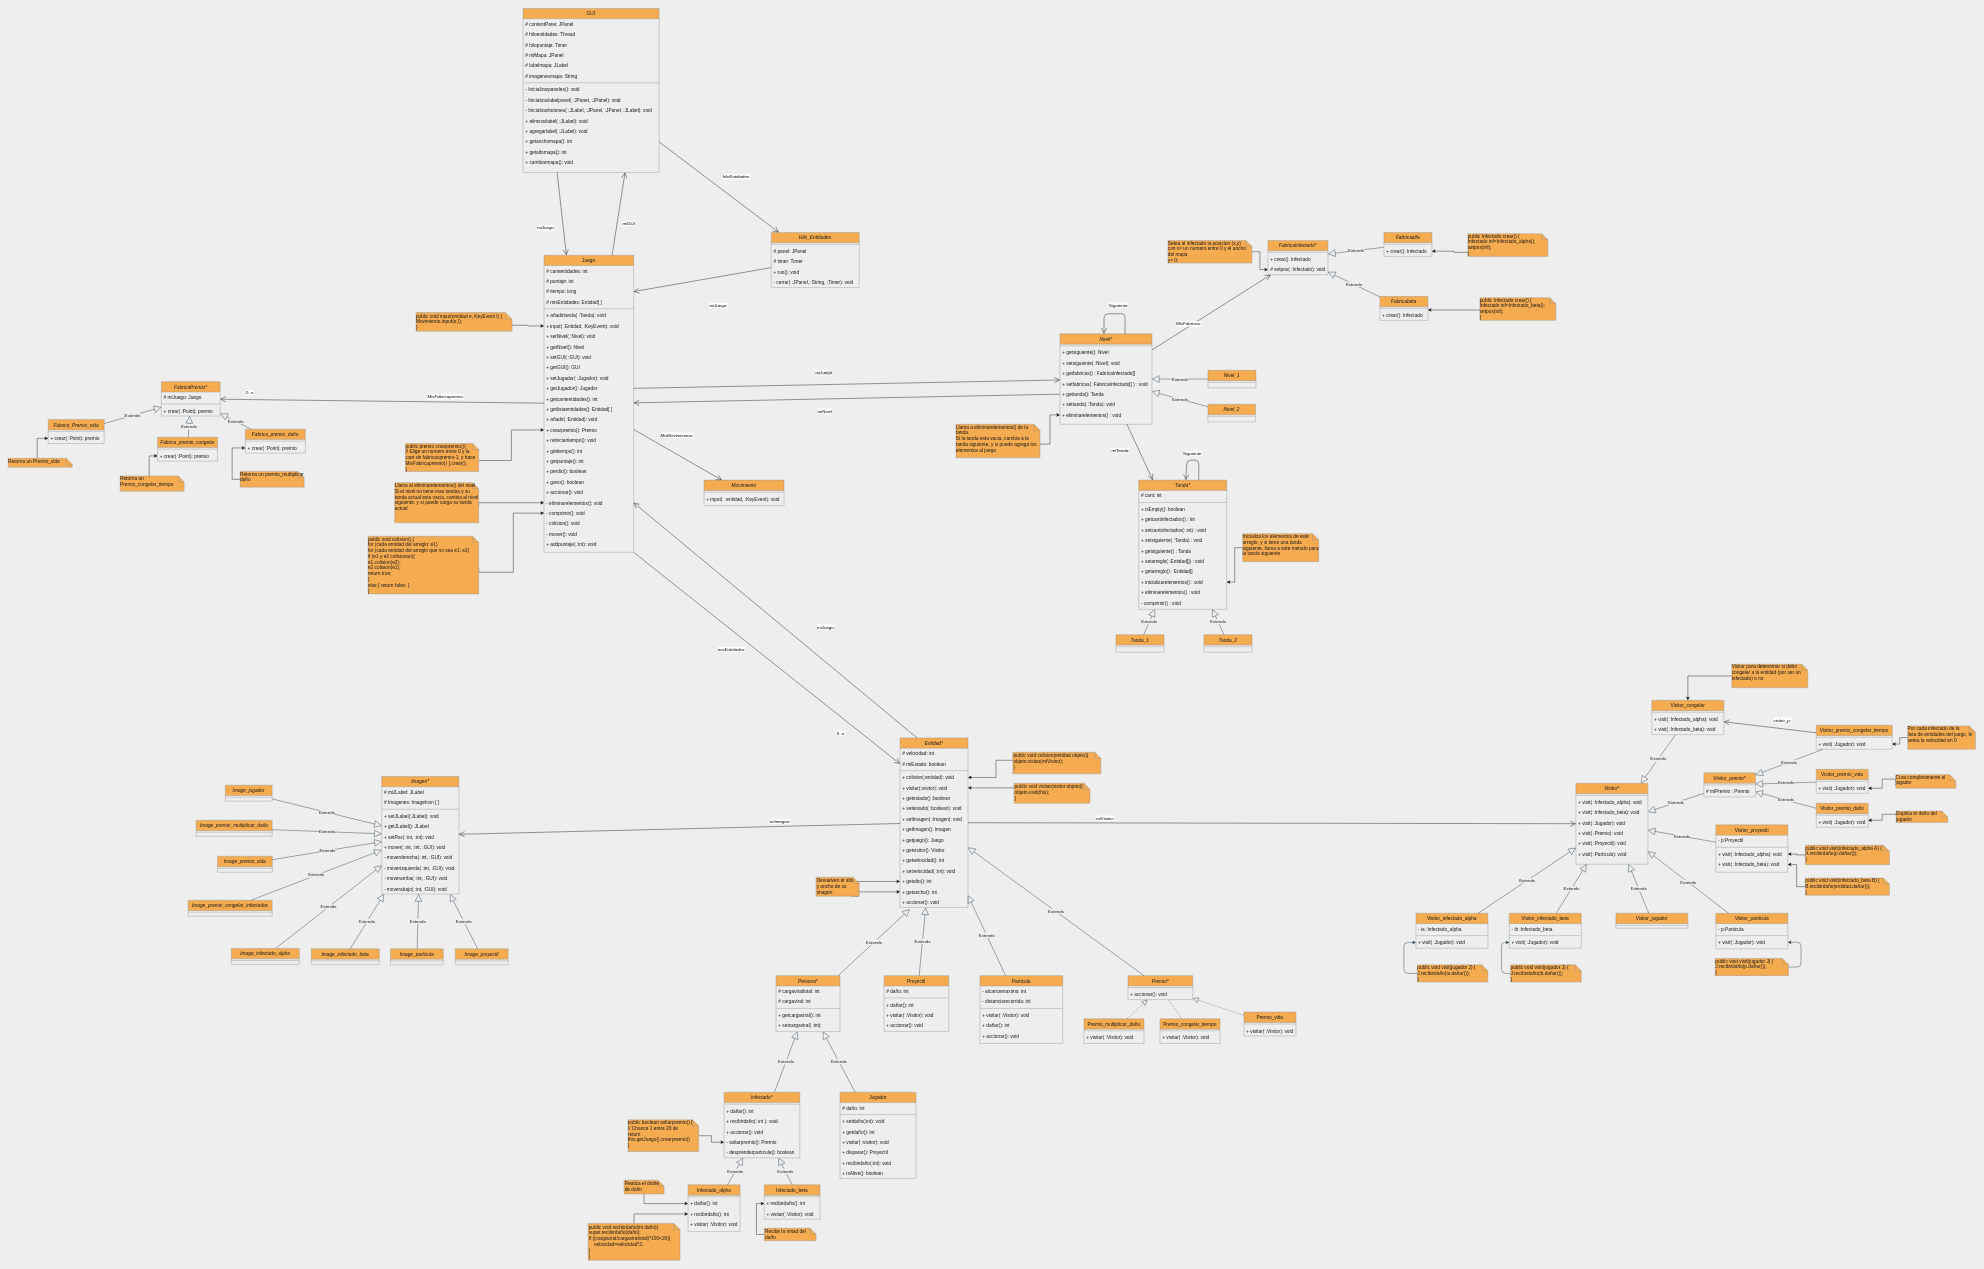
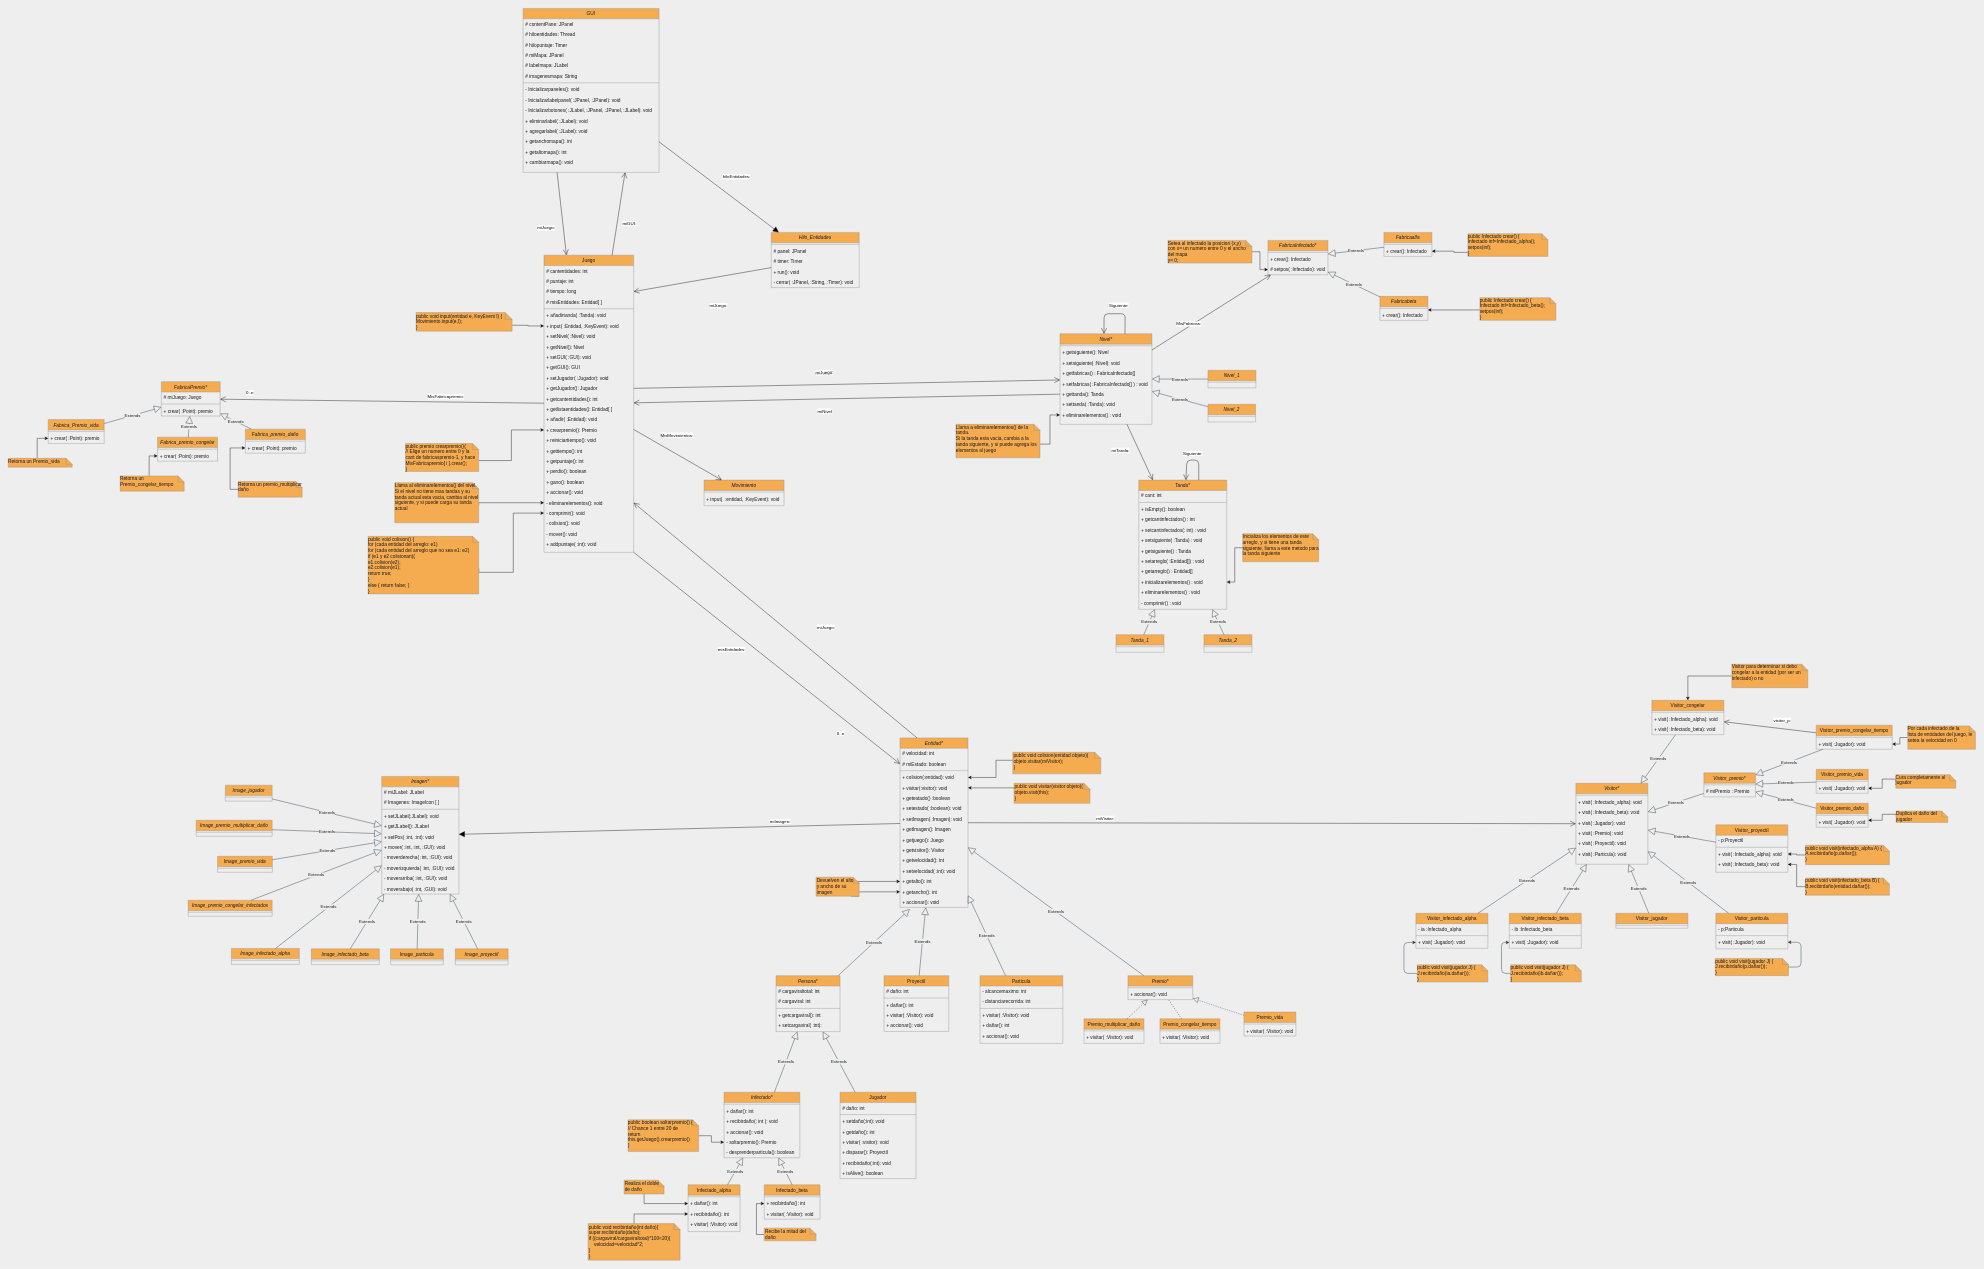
edge "GUI" -> "Hilo_Entidades": arrowhead open -> block
node "Retorna un premio_multiplicar daño": moved (272, 479) -> (270, 489)
edge "Entidad*" -> "Imagen*": arrowhead open -> block
